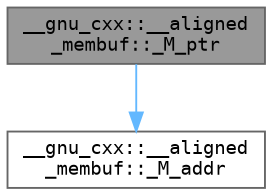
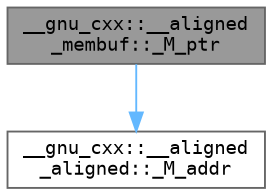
node "__gnu_cxx::__aligned _membuf::_M_addr": label "__gnu_cxx::__aligned _membuf::_M_addr" -> "__gnu_cxx::__aligned _aligned::_M_addr"
